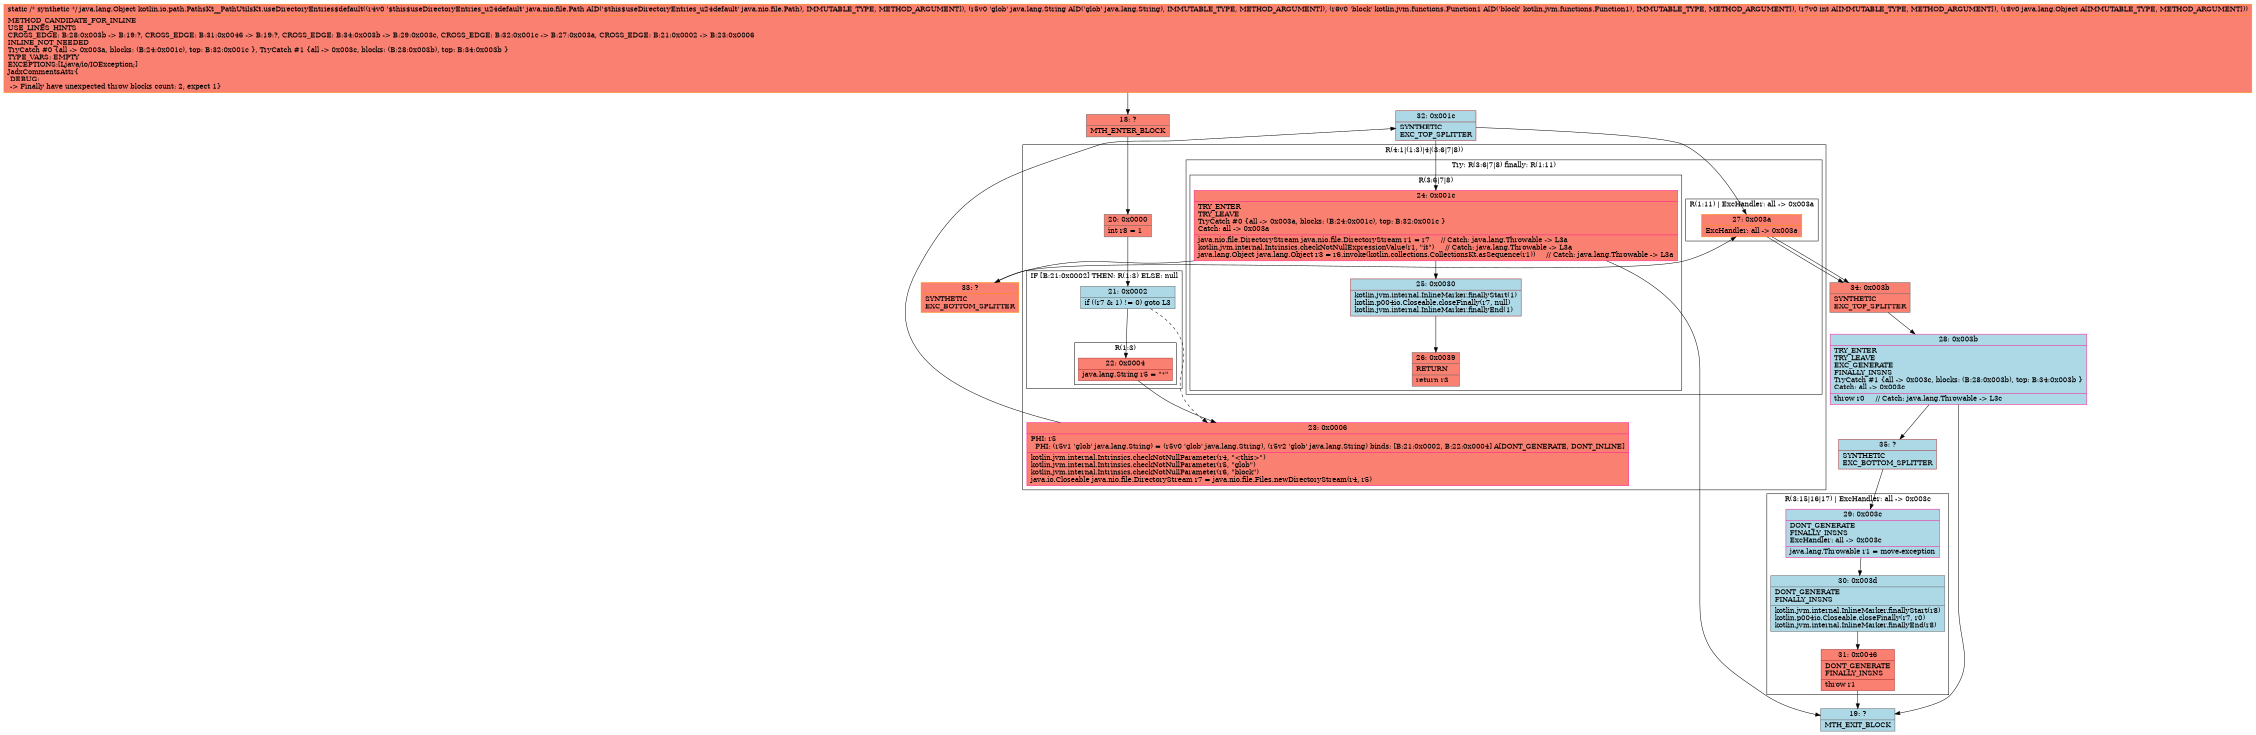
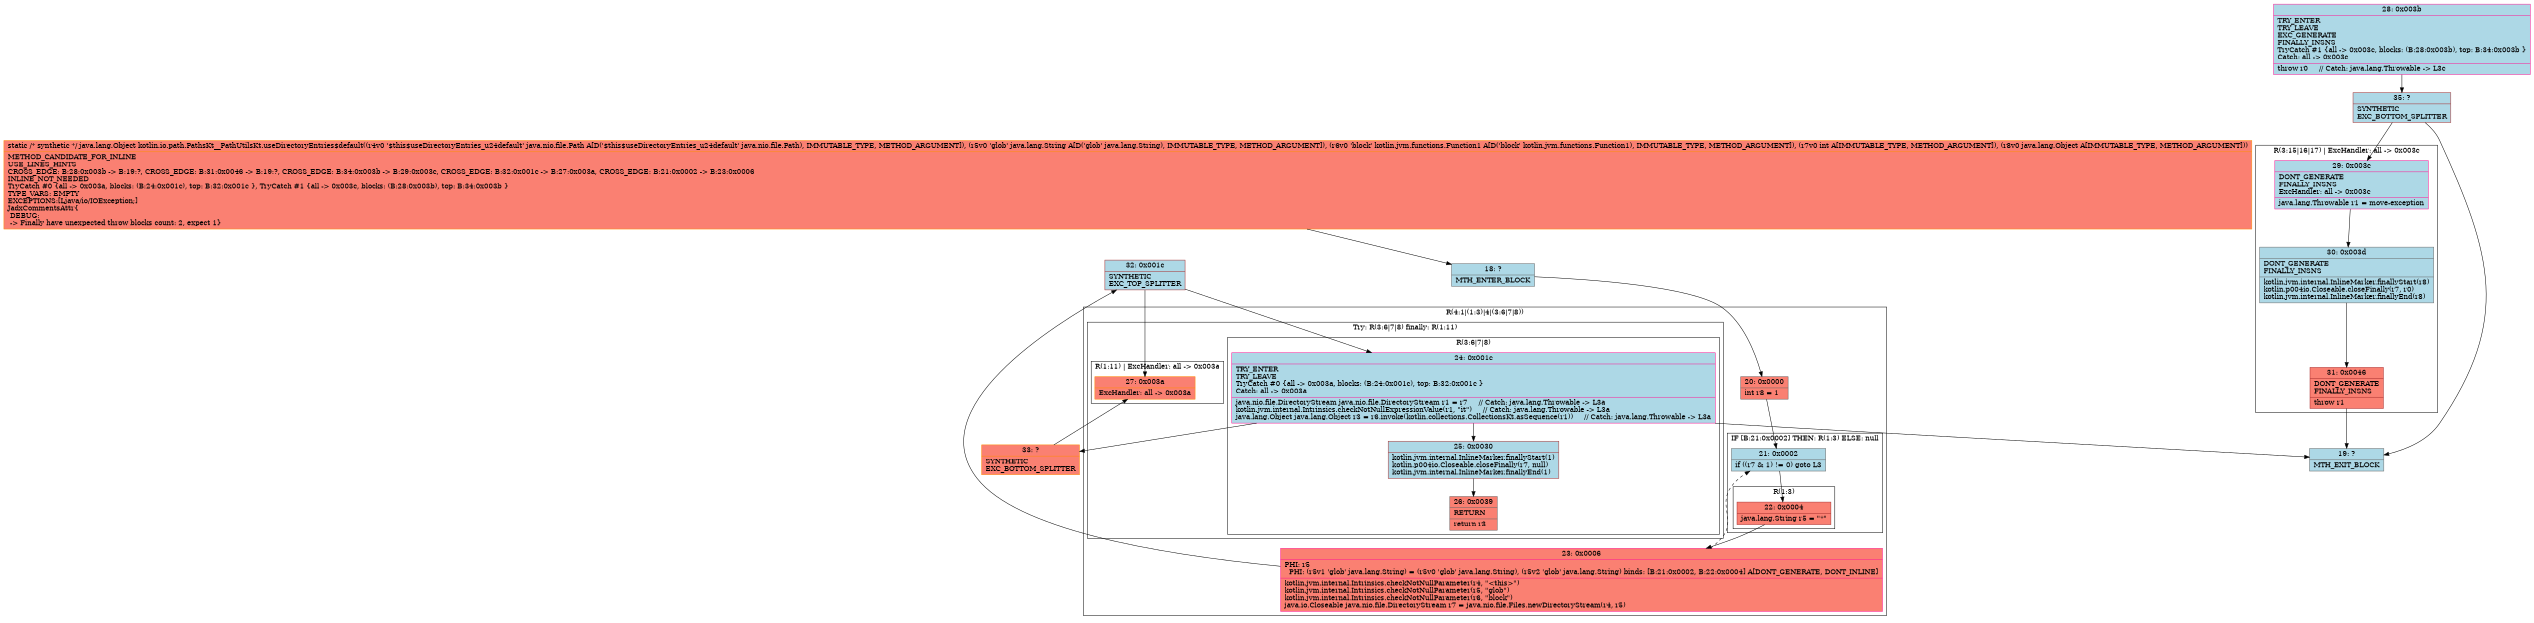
node "18: ?": fillcolor salmon -> lightblue
node "24: 0x001c": fillcolor salmon -> lightblue
node "34: 0x003b": removed
edge "21: 0x0002" -> "23: 0x0006": reversed
edge "28: 0x003b" -> "19: ?": now "35: ?" -> "19: ?"
